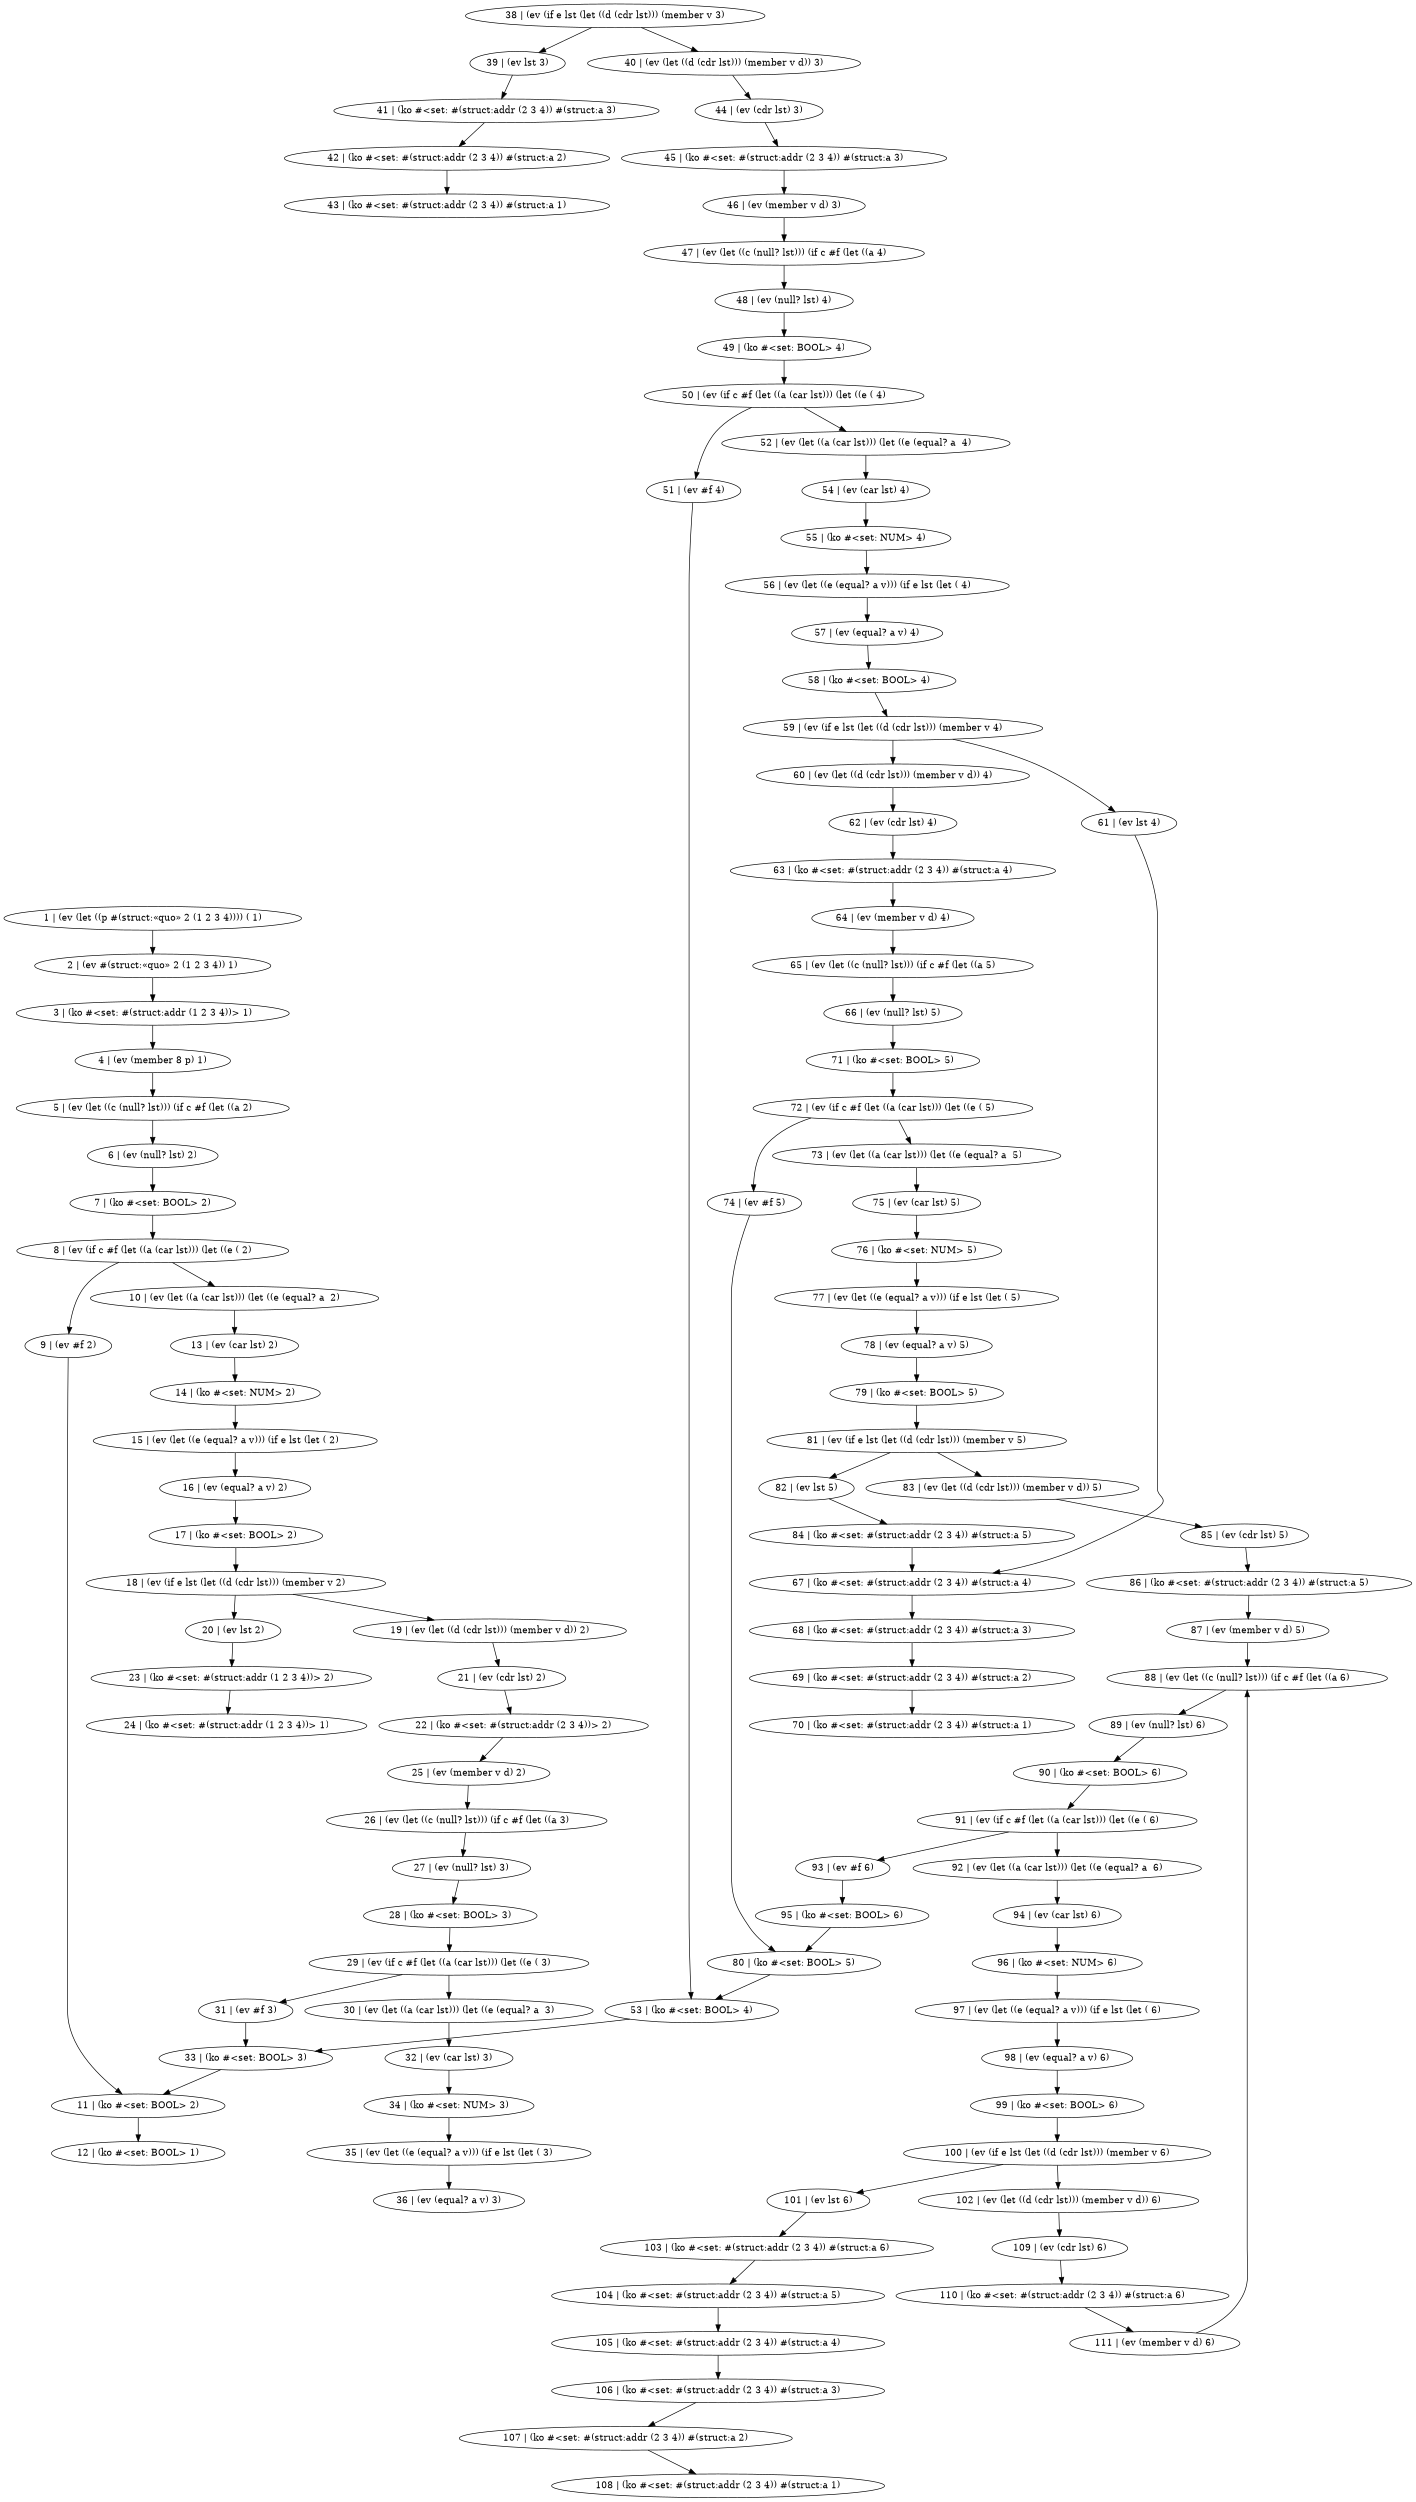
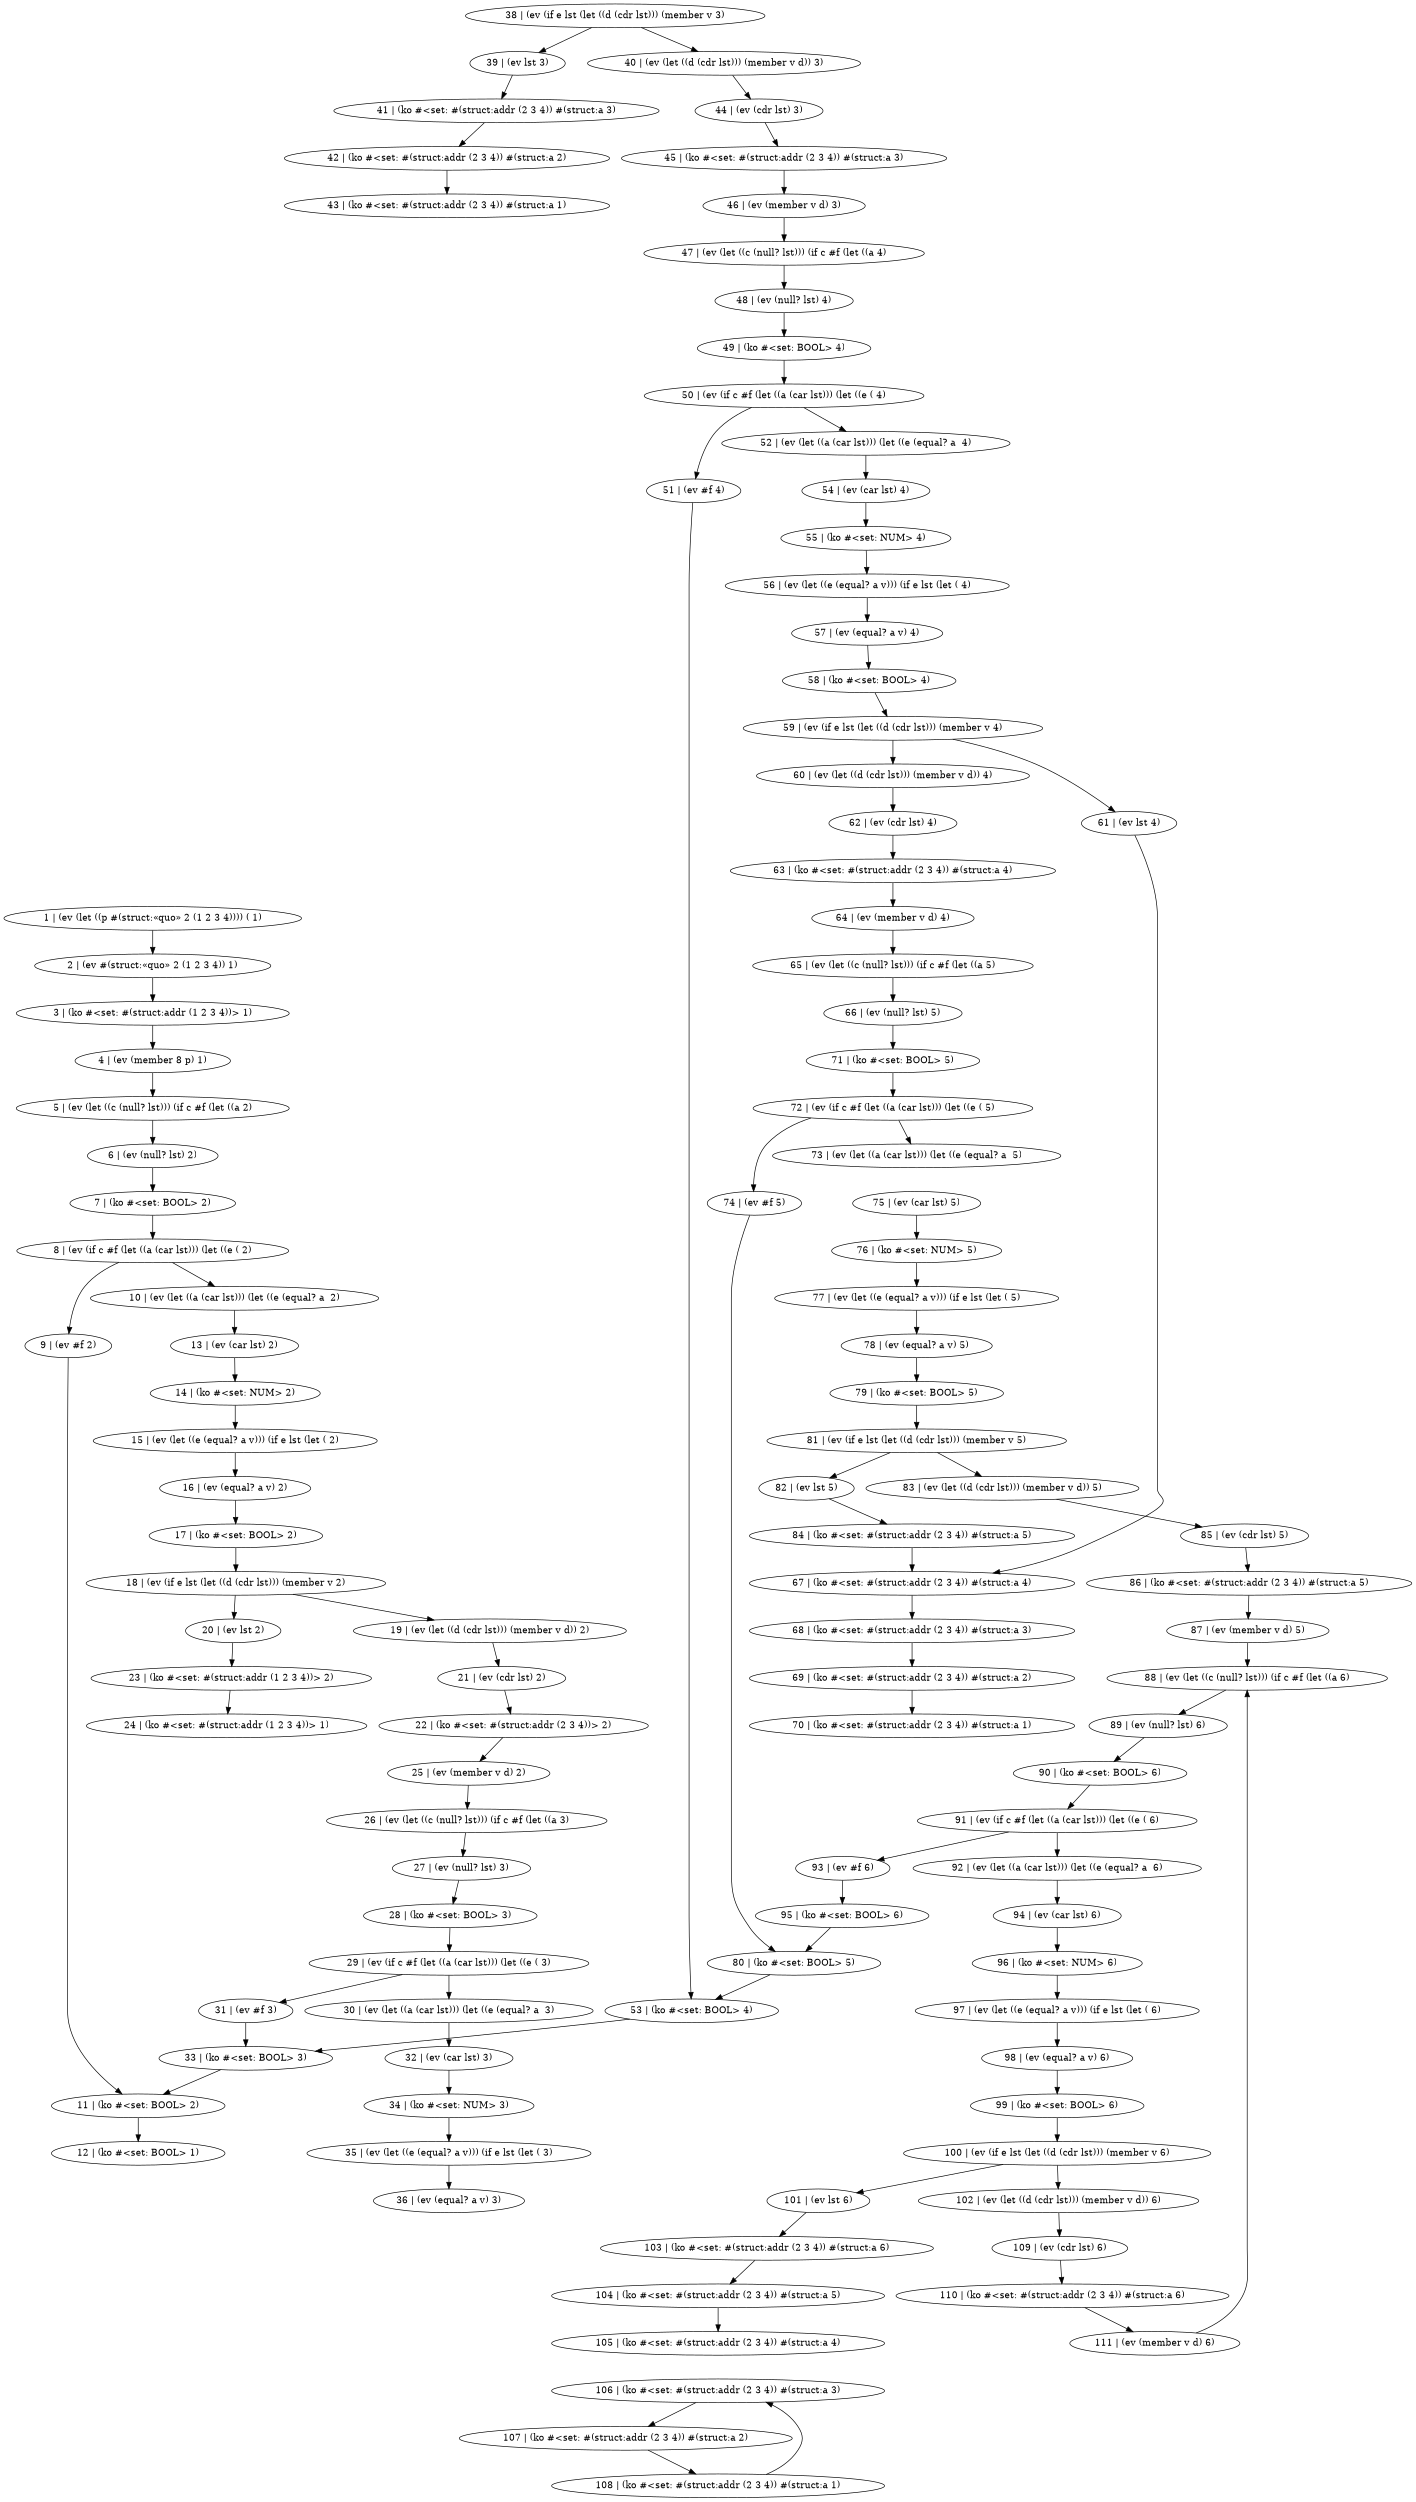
edge "73 | (ev (let ((a (car lst))) (let ((e (equal? a  5)" -> "75 | (ev (car lst) 5)": removed
edge "105 | (ko #<set: #(struct:addr (2 3 4)) #(struct:a 4)" -> "106 | (ko #<set: #(struct:addr (2 3 4)) #(struct:a 3)": now "108 | (ko #<set: #(struct:addr (2 3 4)) #(struct:a 1)" -> "106 | (ko #<set: #(struct:addr (2 3 4)) #(struct:a 3)"
